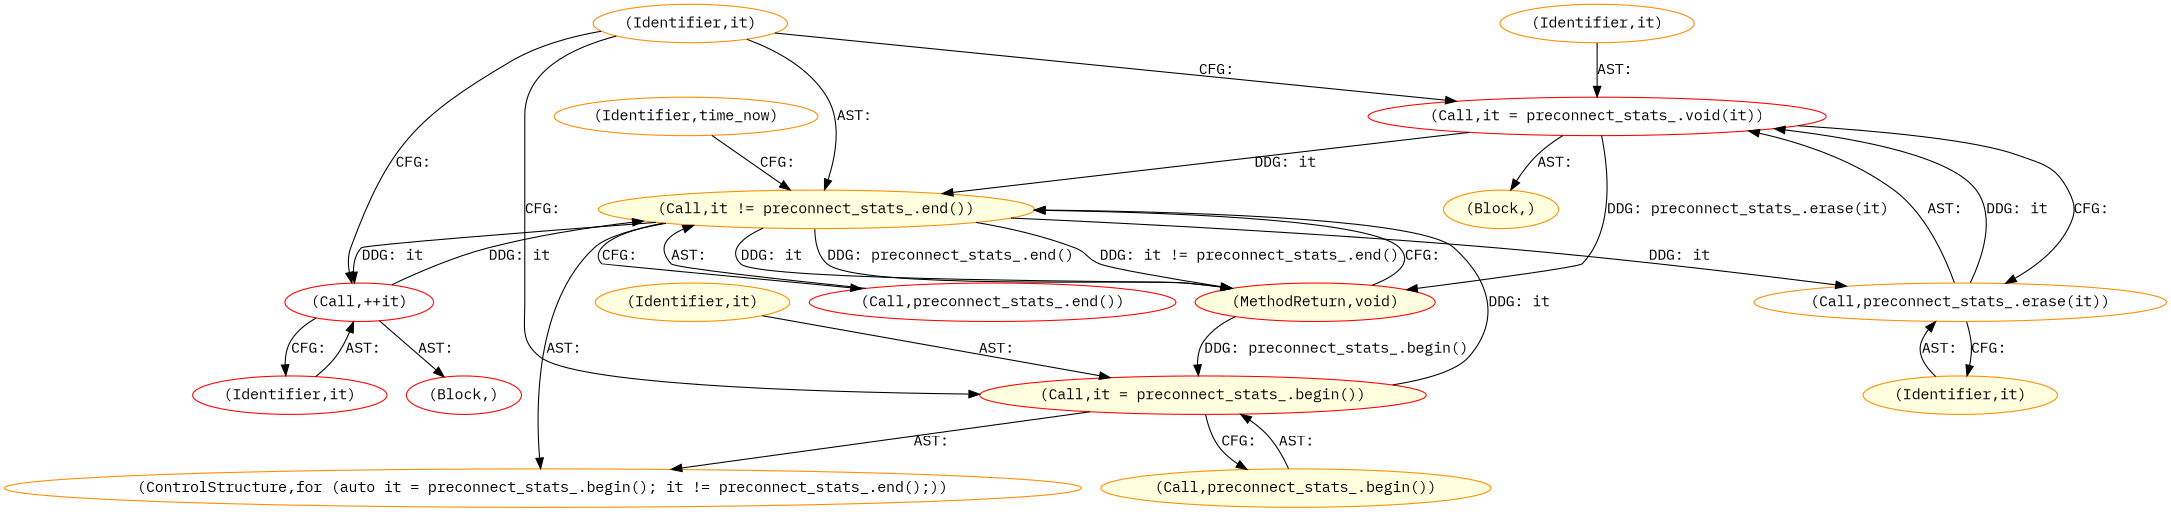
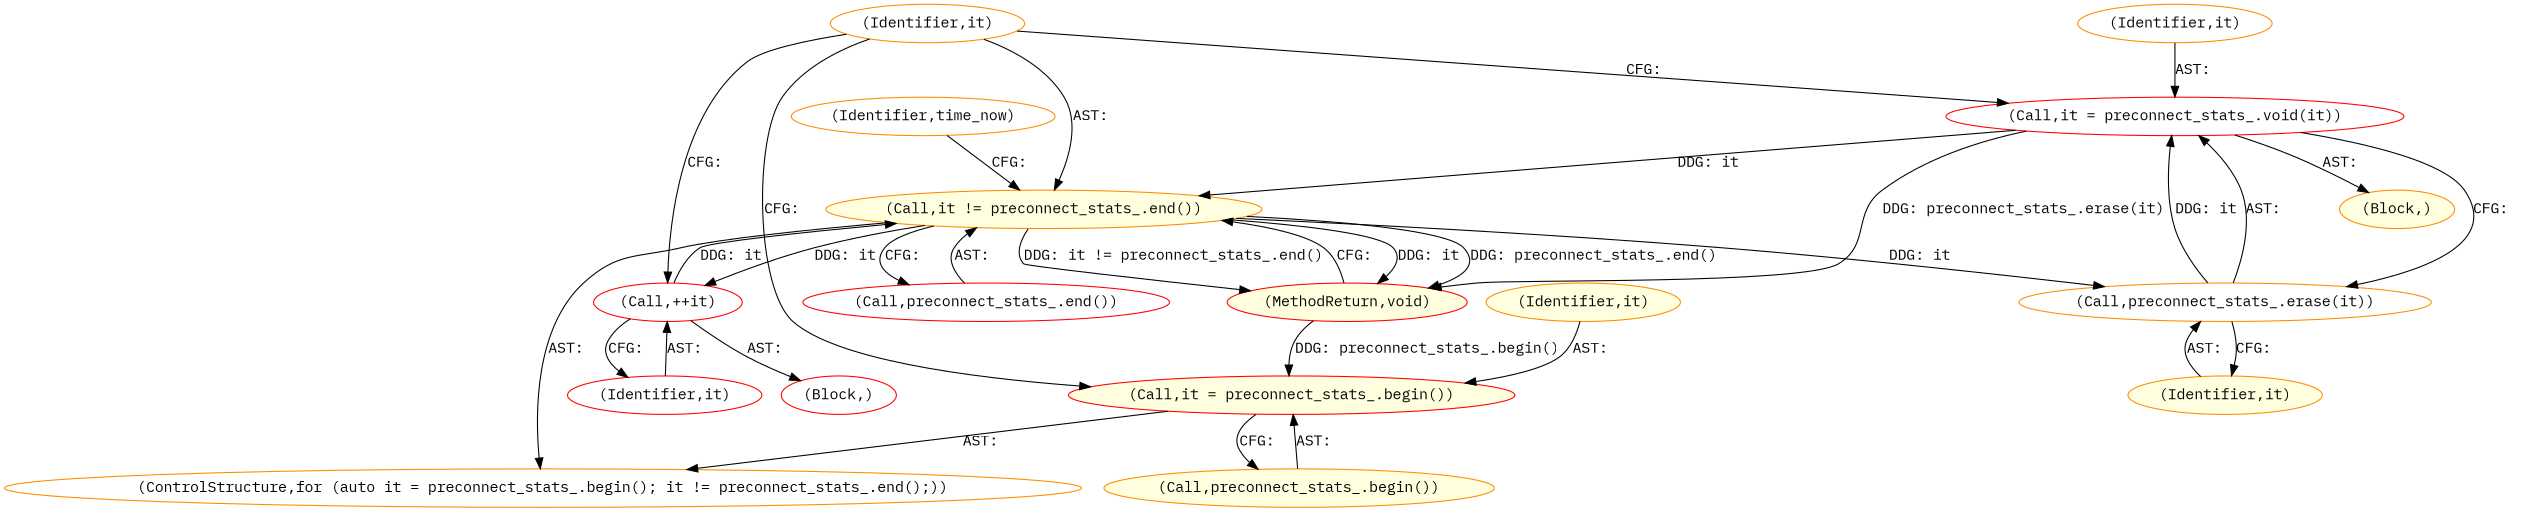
edge "(Call,it = preconnect_stats_.begin())" -> "(Call,it != preconnect_stats_.end())": removed, label "DDG: it"
